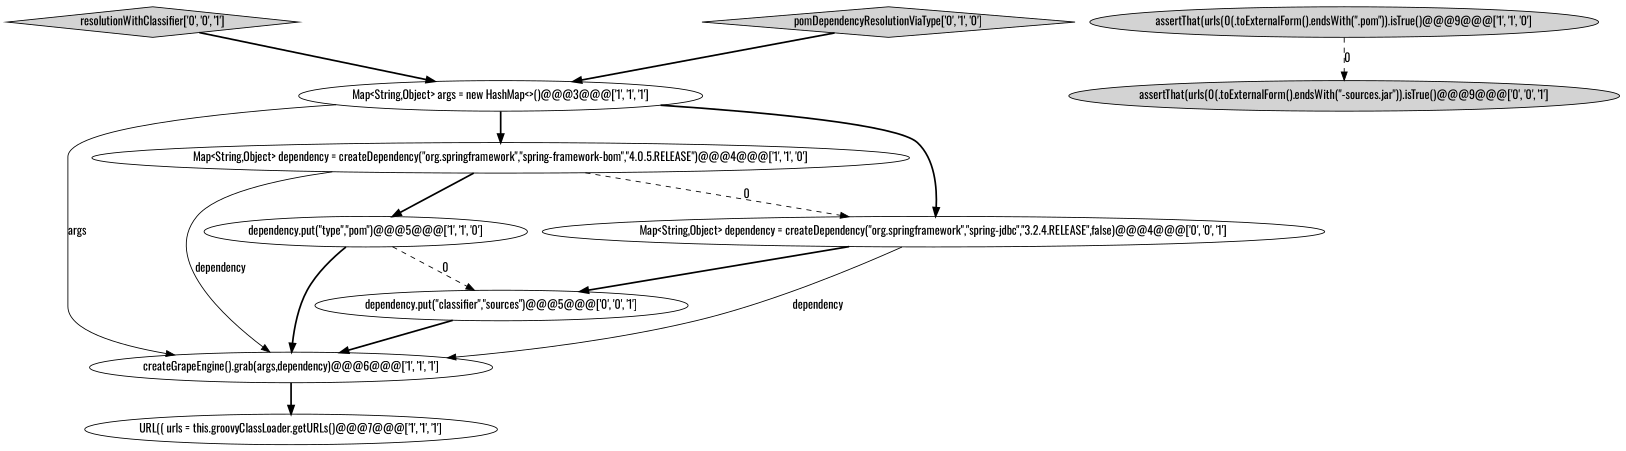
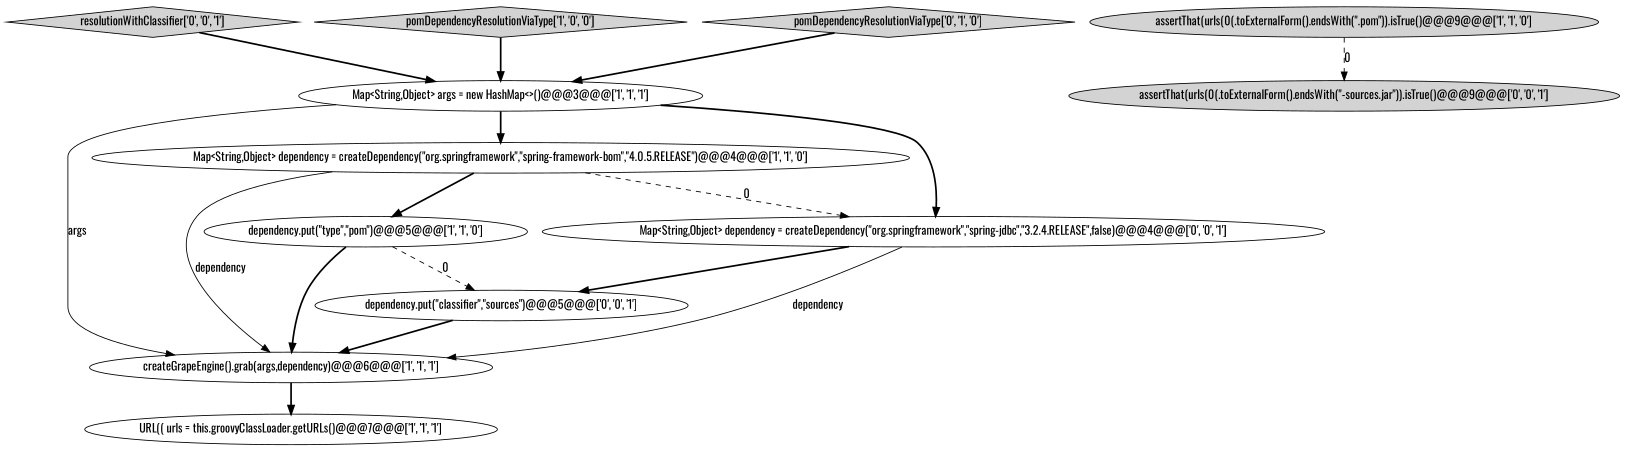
node "pomDependencyResolutionViaType['1', '0', '0']": added
